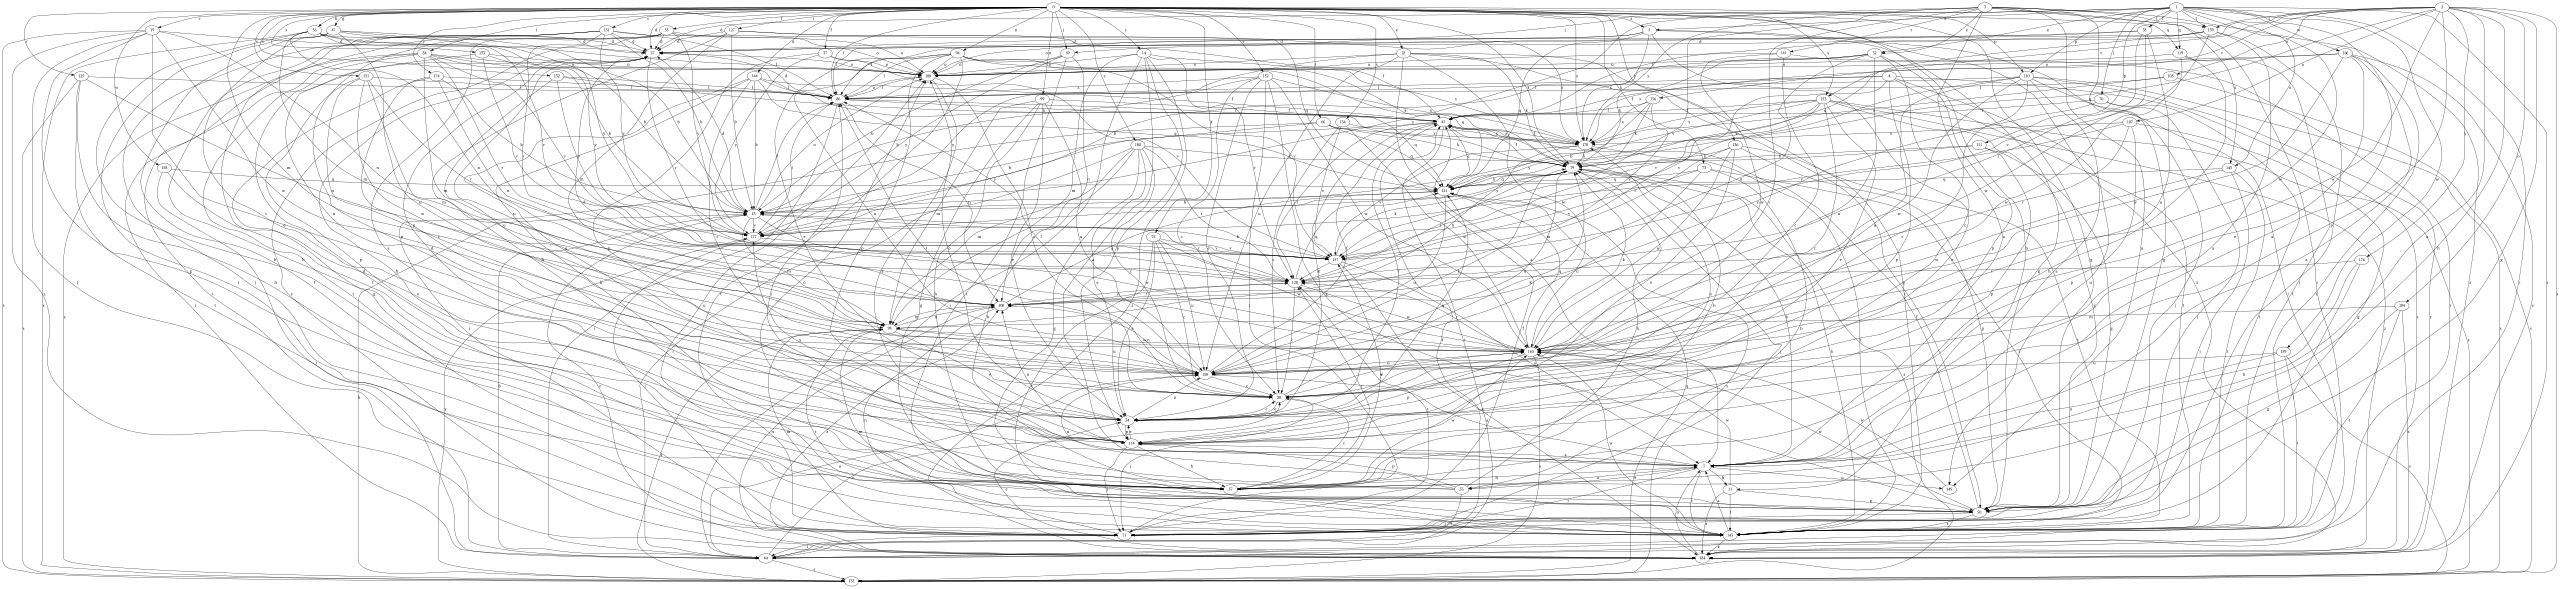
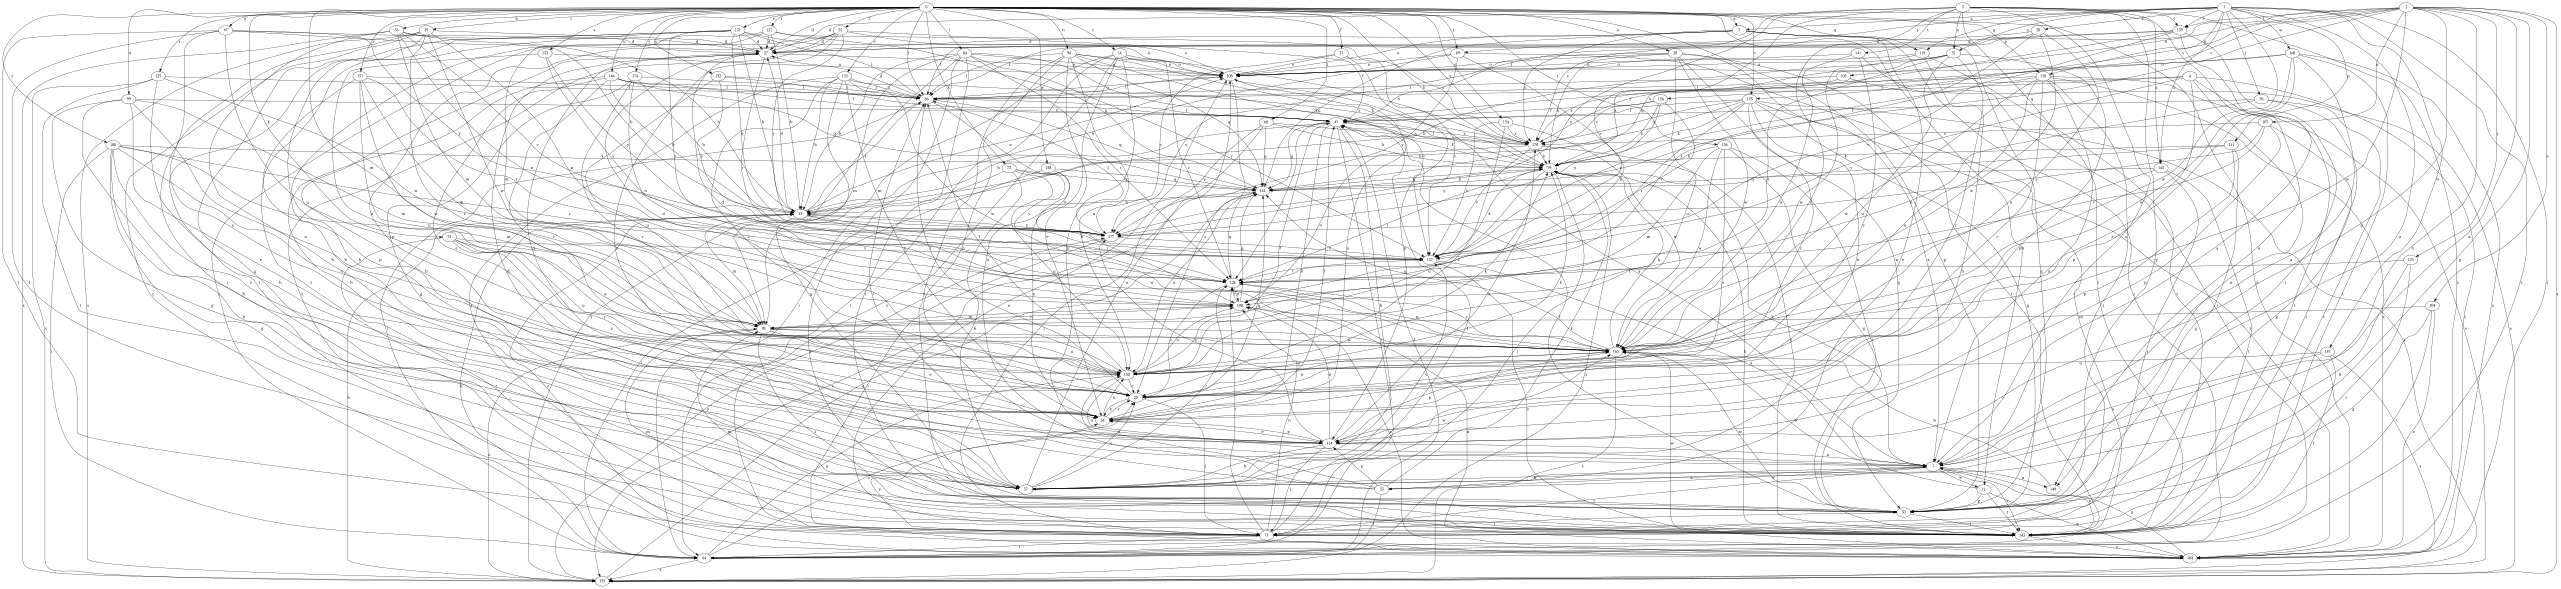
edge "56" -> "108": removed, label "o"
